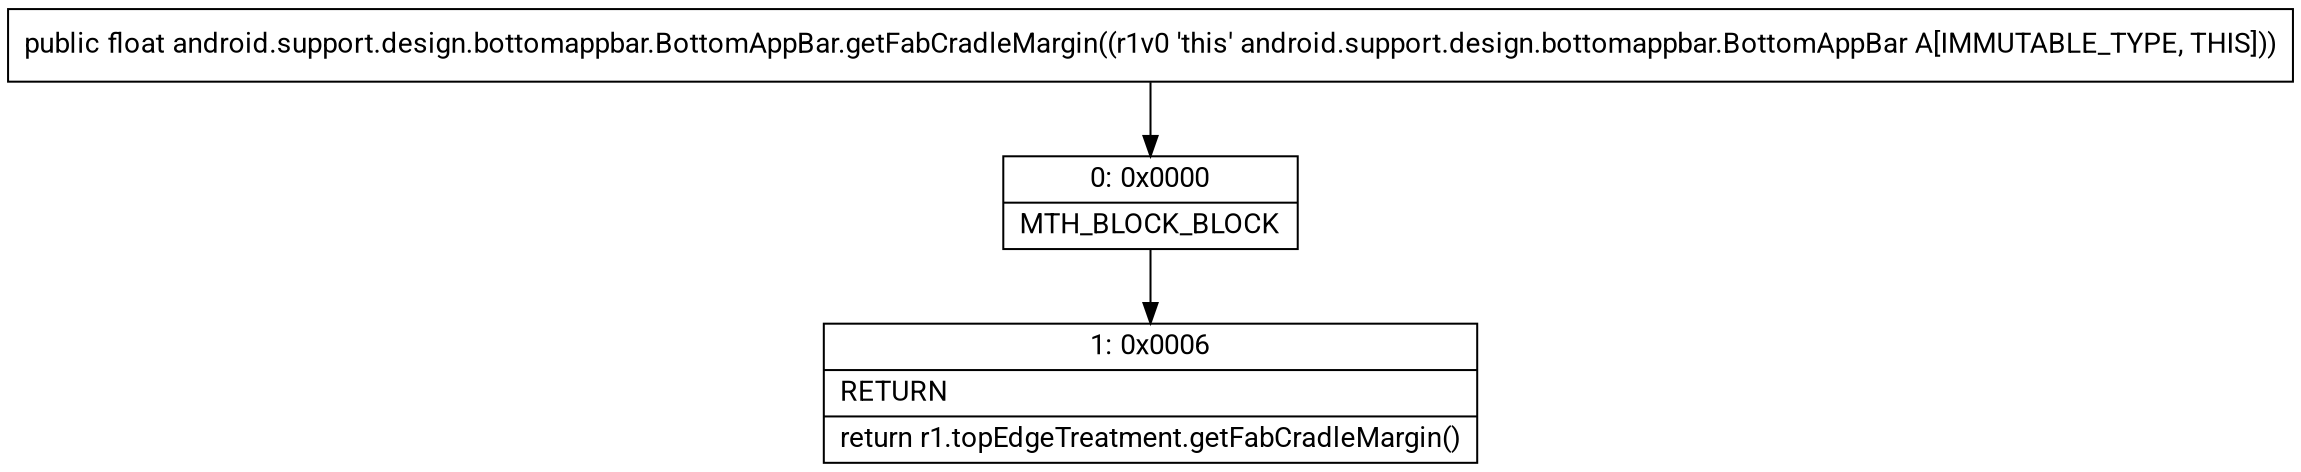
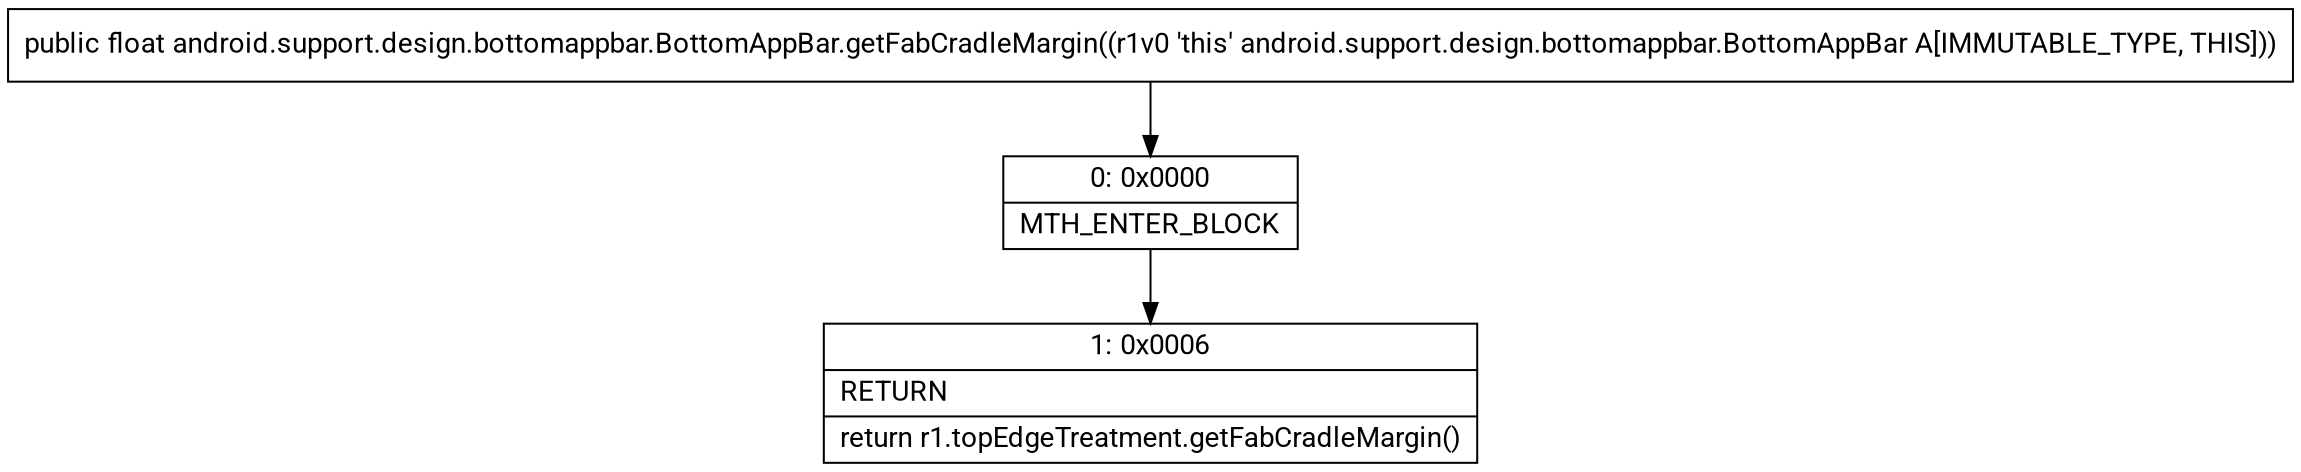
node "0: 0x0000": text "MTH_BLOCK_BLOCK" -> "MTH_ENTER_BLOCK"
